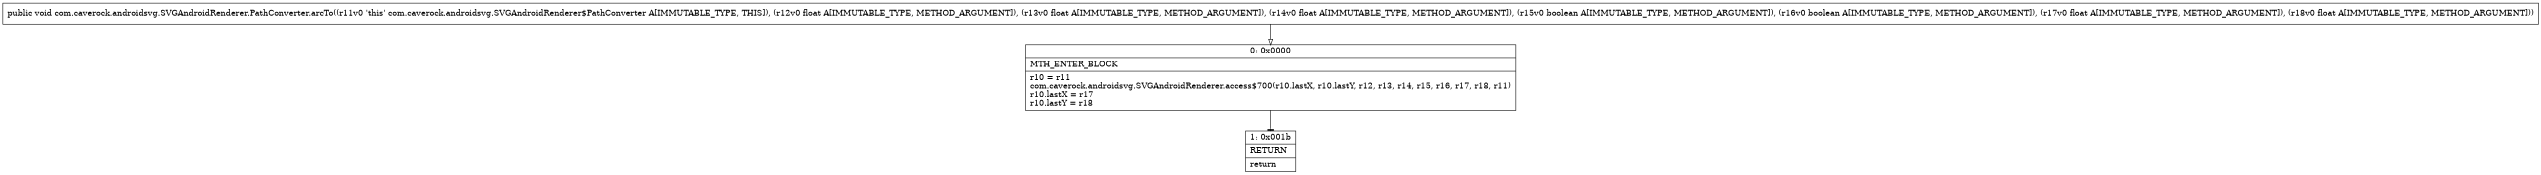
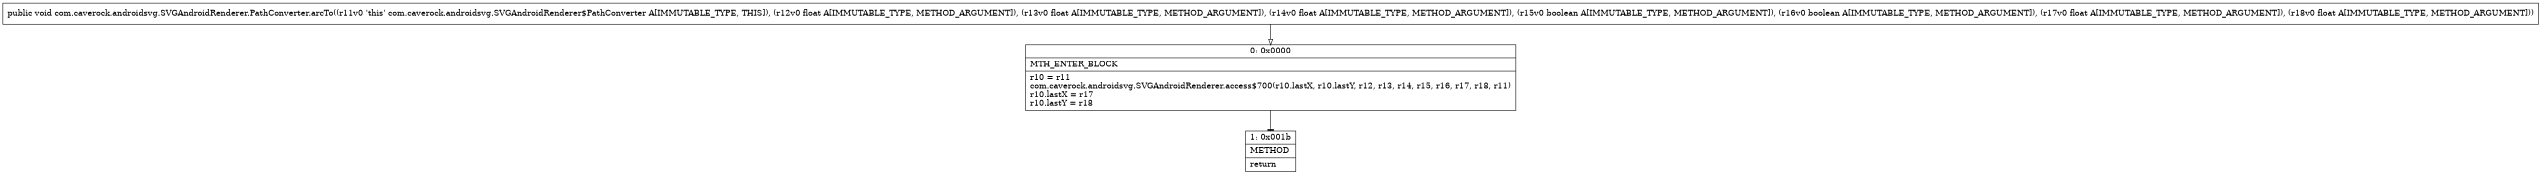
node "1: 0x001b": text "RETURN" -> "METHOD"
